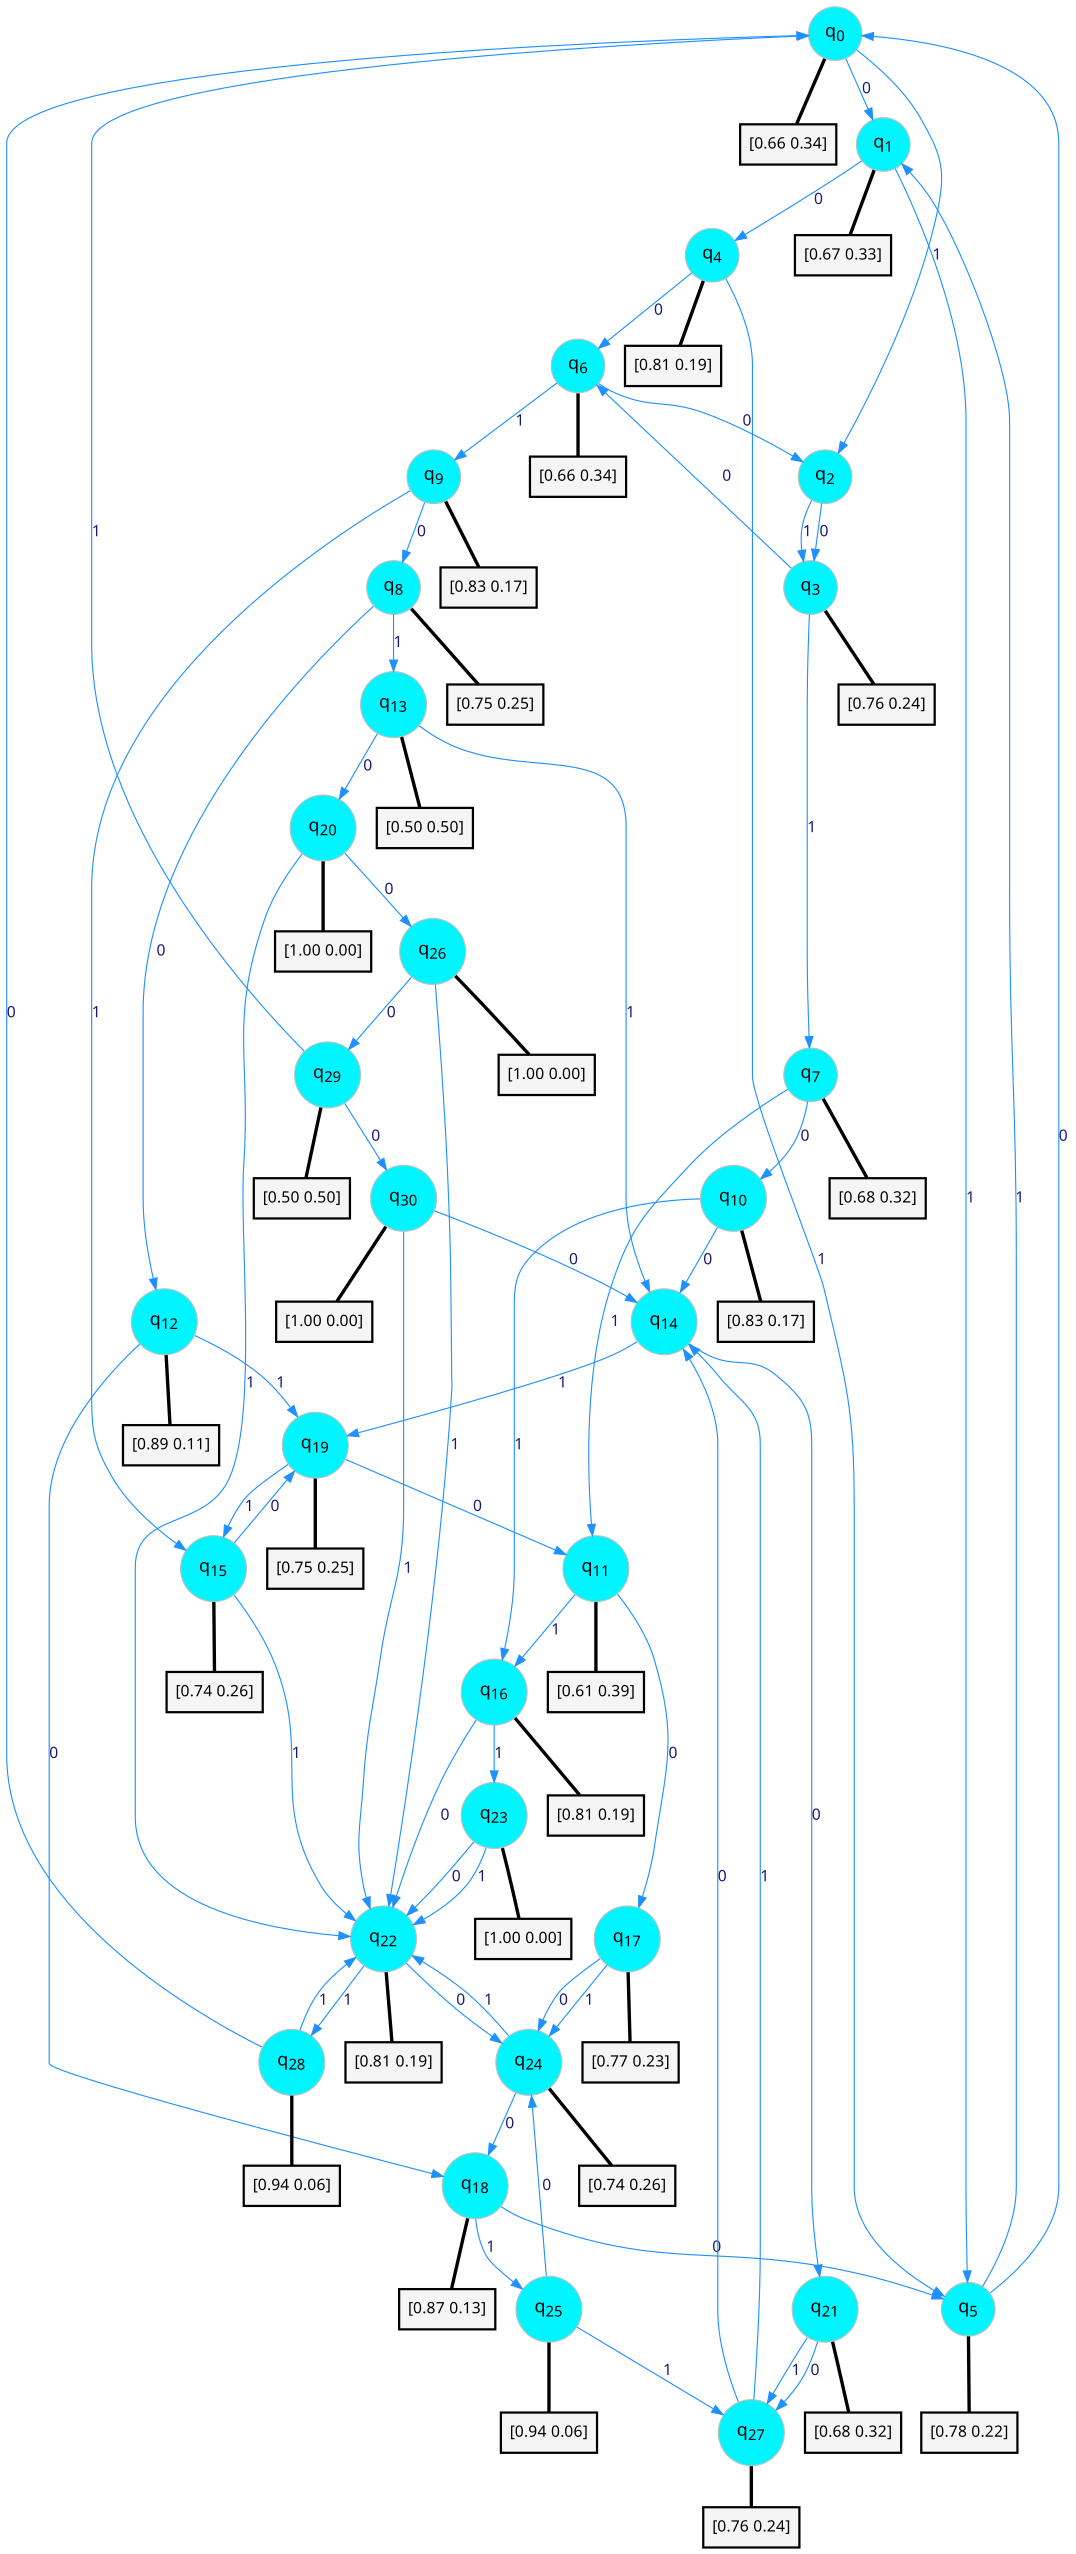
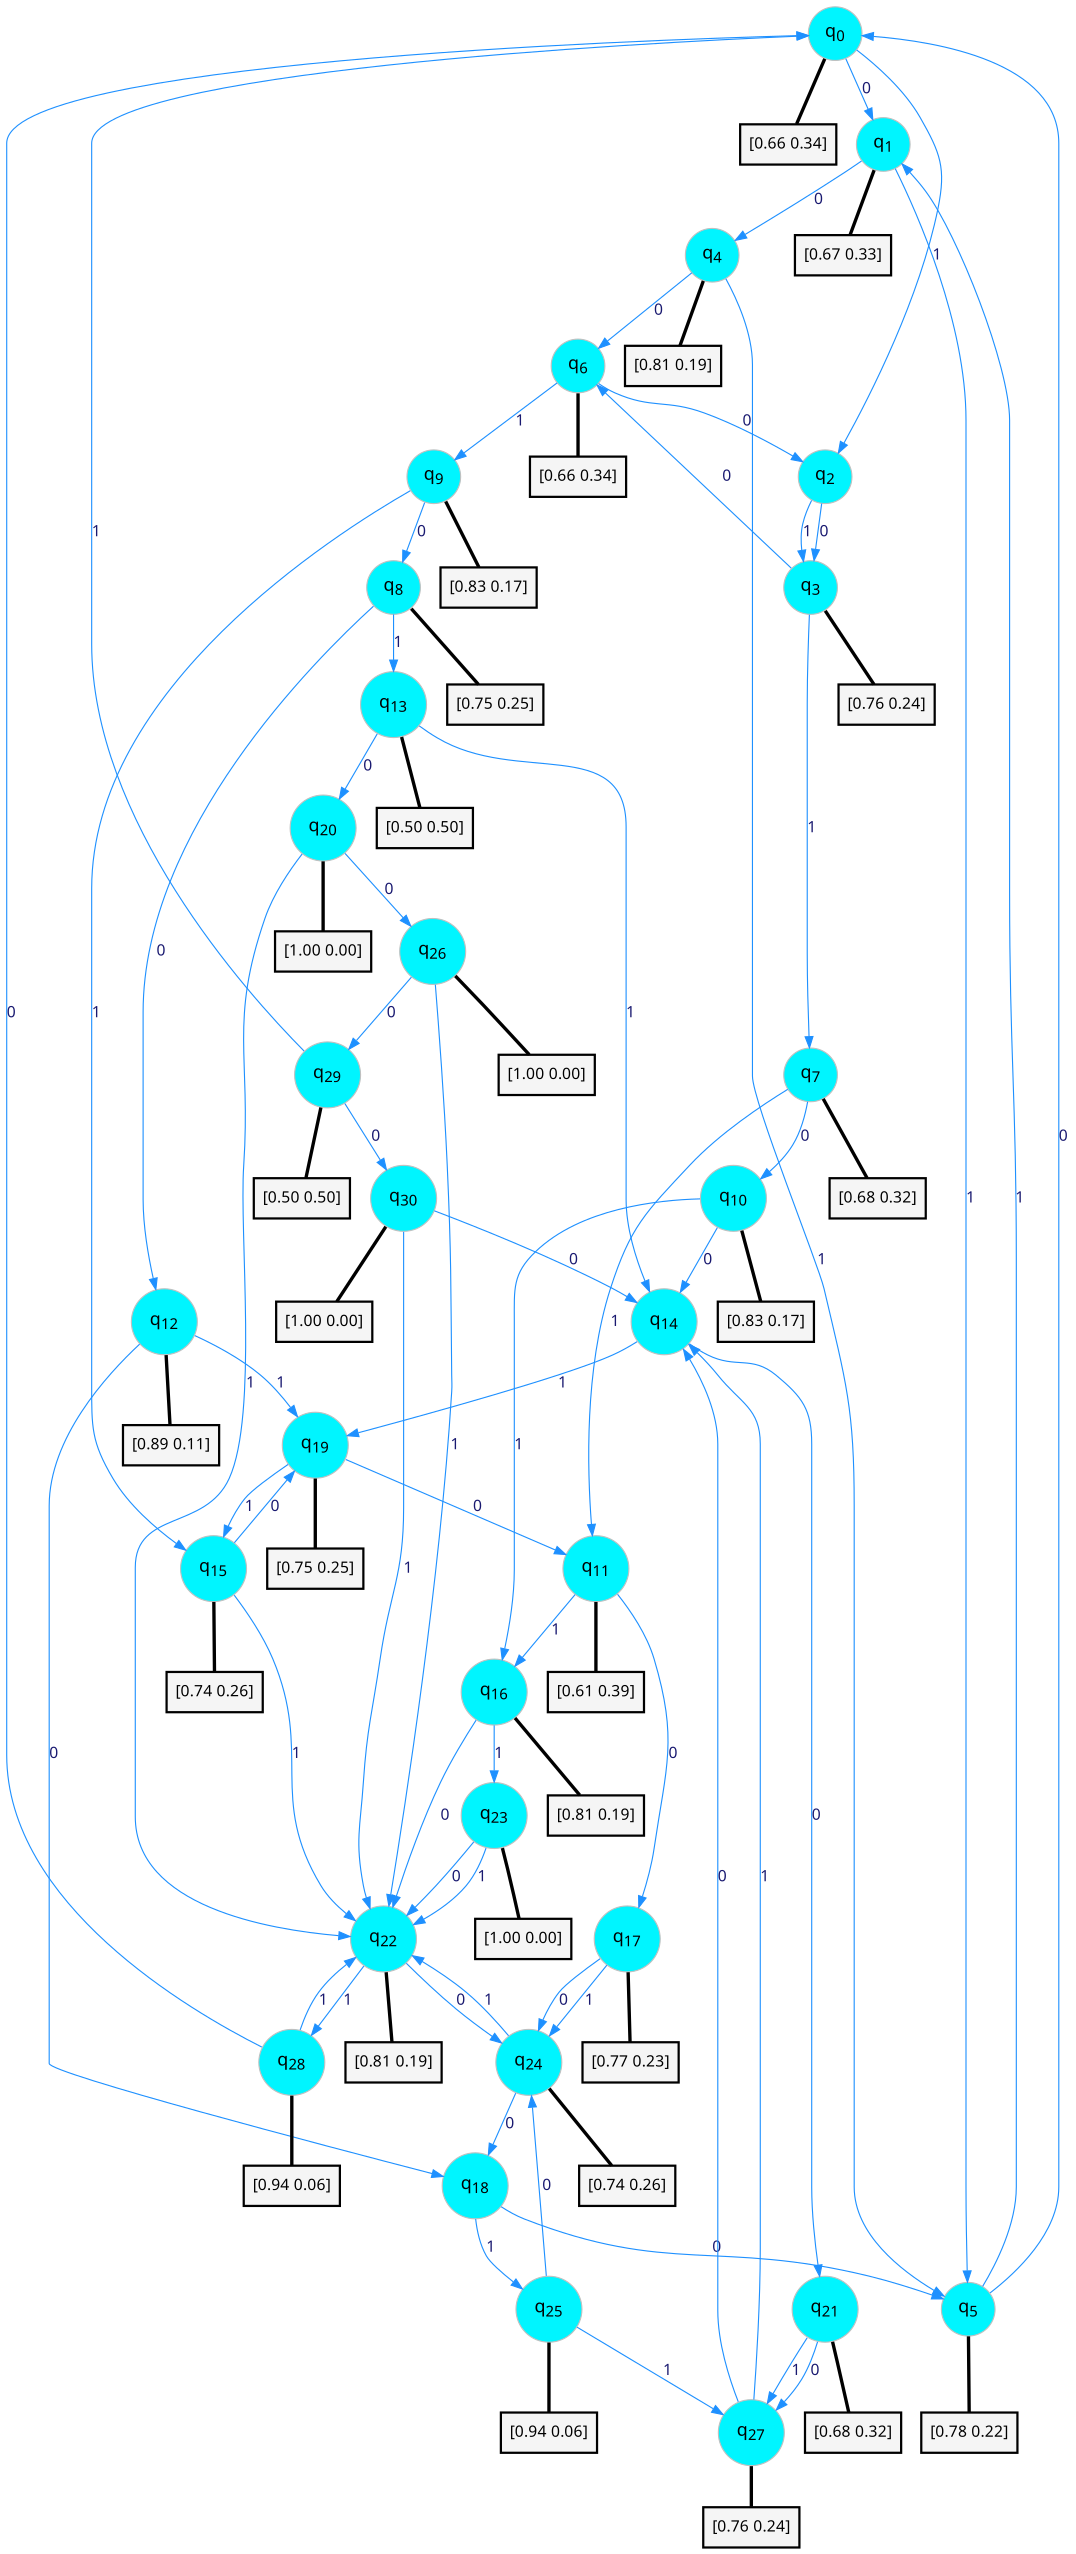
node "[0.87 0.13]": removed
